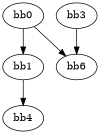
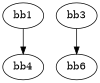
node "bb0": removed
